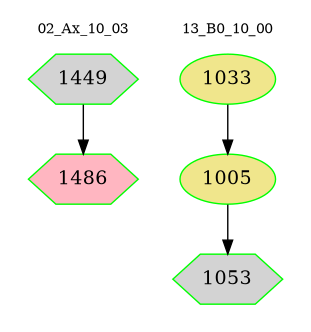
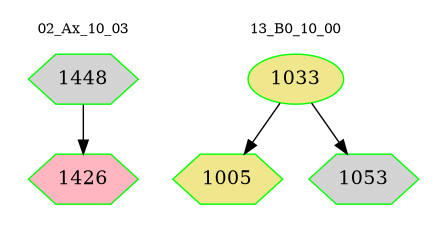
node "1449": label "1449" -> "1448"
node "1486": label "1486" -> "1426"
node "1005": shape ellipse -> hexagon
edge "1005" -> "1053": now "1033" -> "1053"
